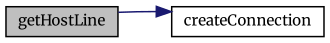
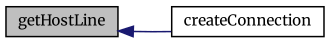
edge "getHostLine" -> "createConnection": reversed
